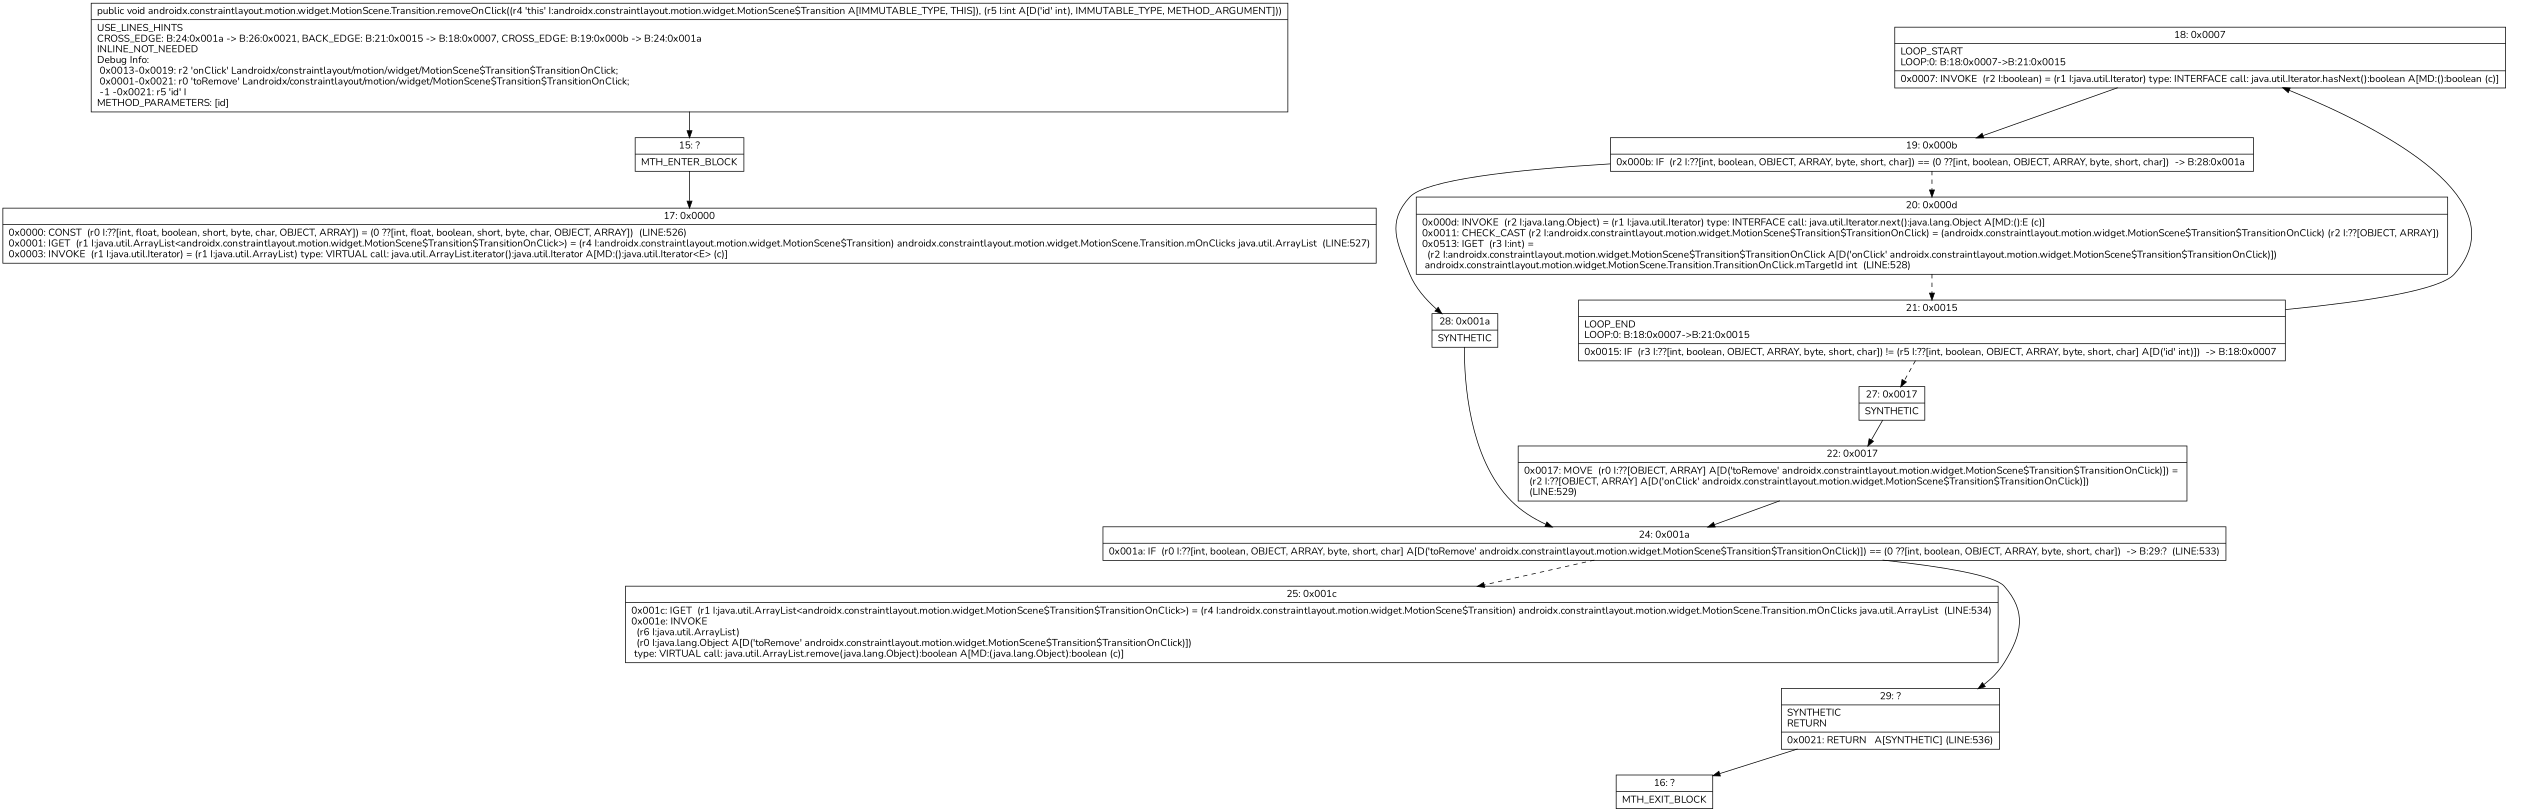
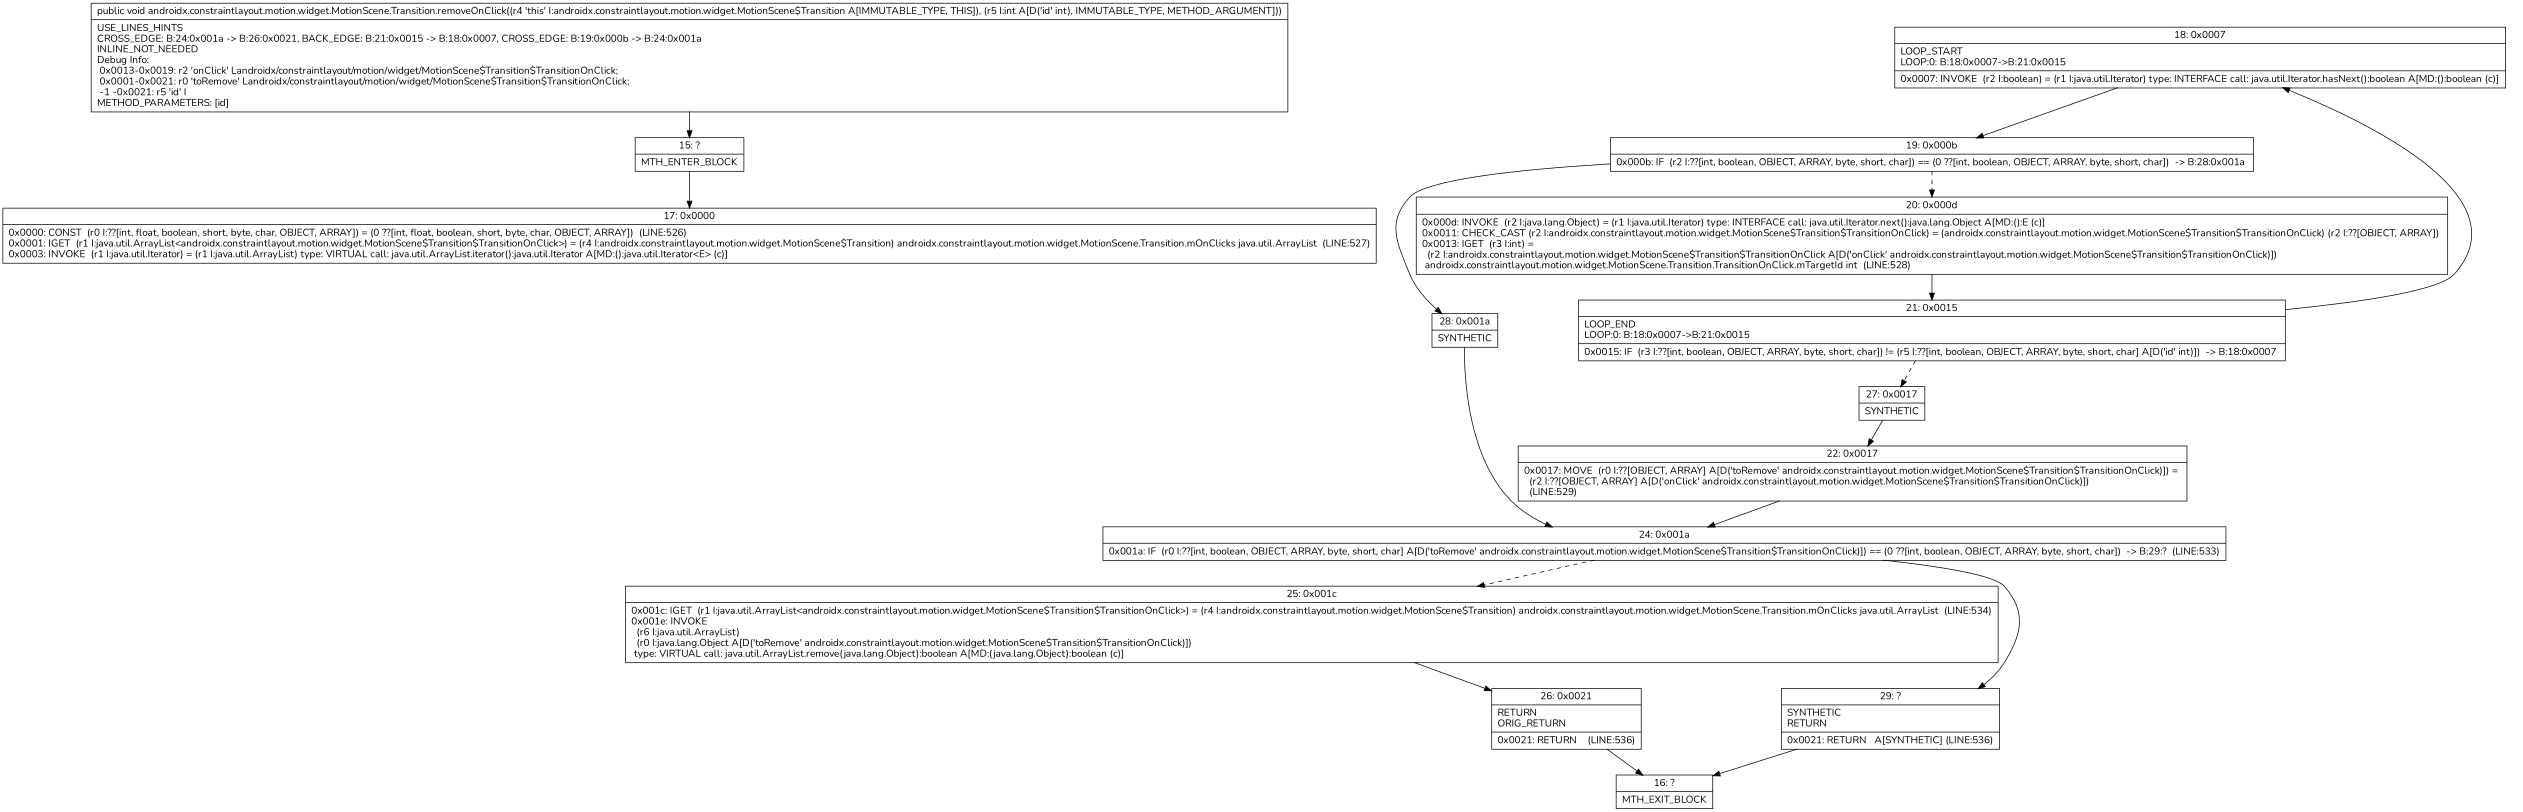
node "20: 0x000d": text "0x0513: IGET  (r3 I:int) =" -> "0x0013: IGET  (r3 I:int) ="
edge "20: 0x000d" -> "21: 0x0015": style dashed -> solid
node "26: 0x0021": added
